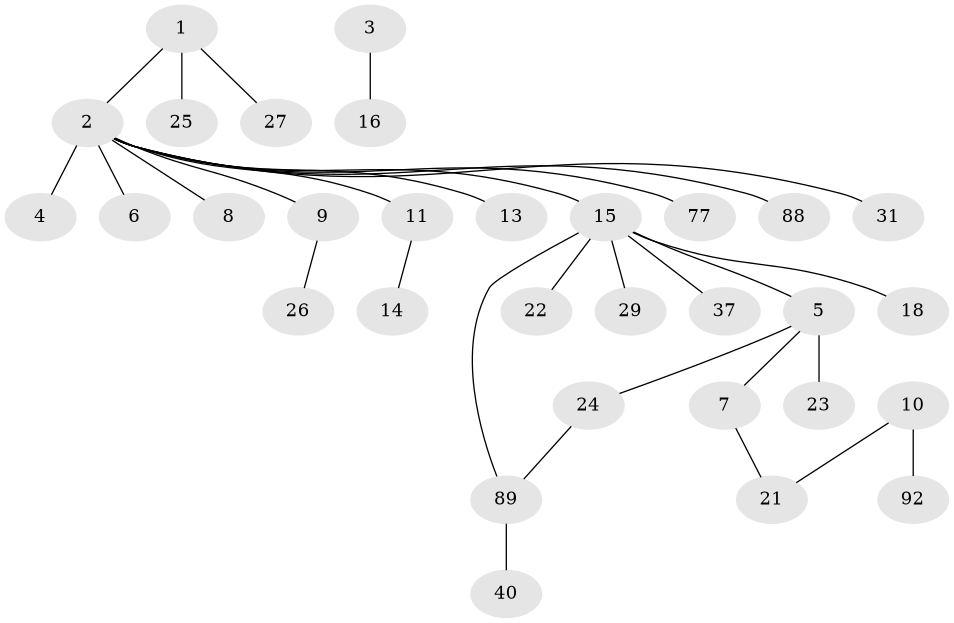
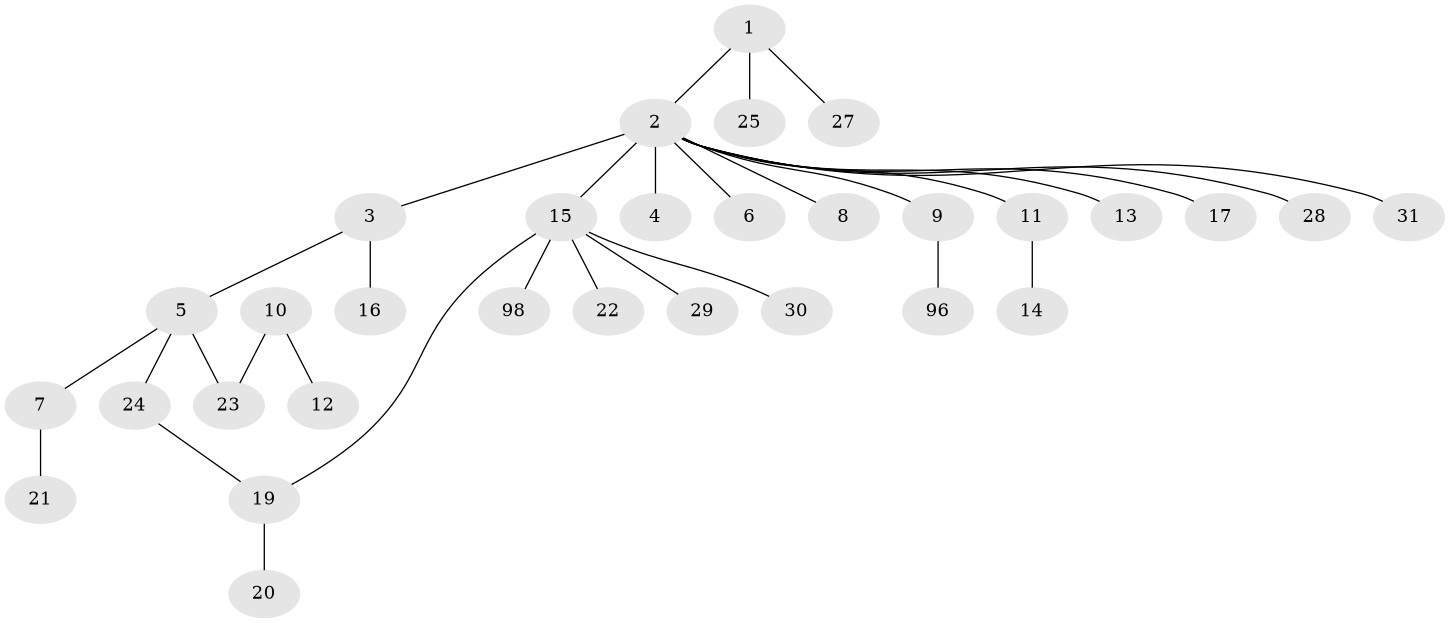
edge "2" -- "3": added
node "77": label "77" -> "17"
node "88": label "88" -> "28"
edge "15" -- "5": now "3" -- "5"
node "26": label "26" -> "96"
node "37": label "37" -> "30"
node "18": label "18" -> "98"
edge "10" -- "21": now "10" -- "23"
node "89": label "89" -> "19"
node "92": label "92" -> "12"
node "40": label "40" -> "20"
